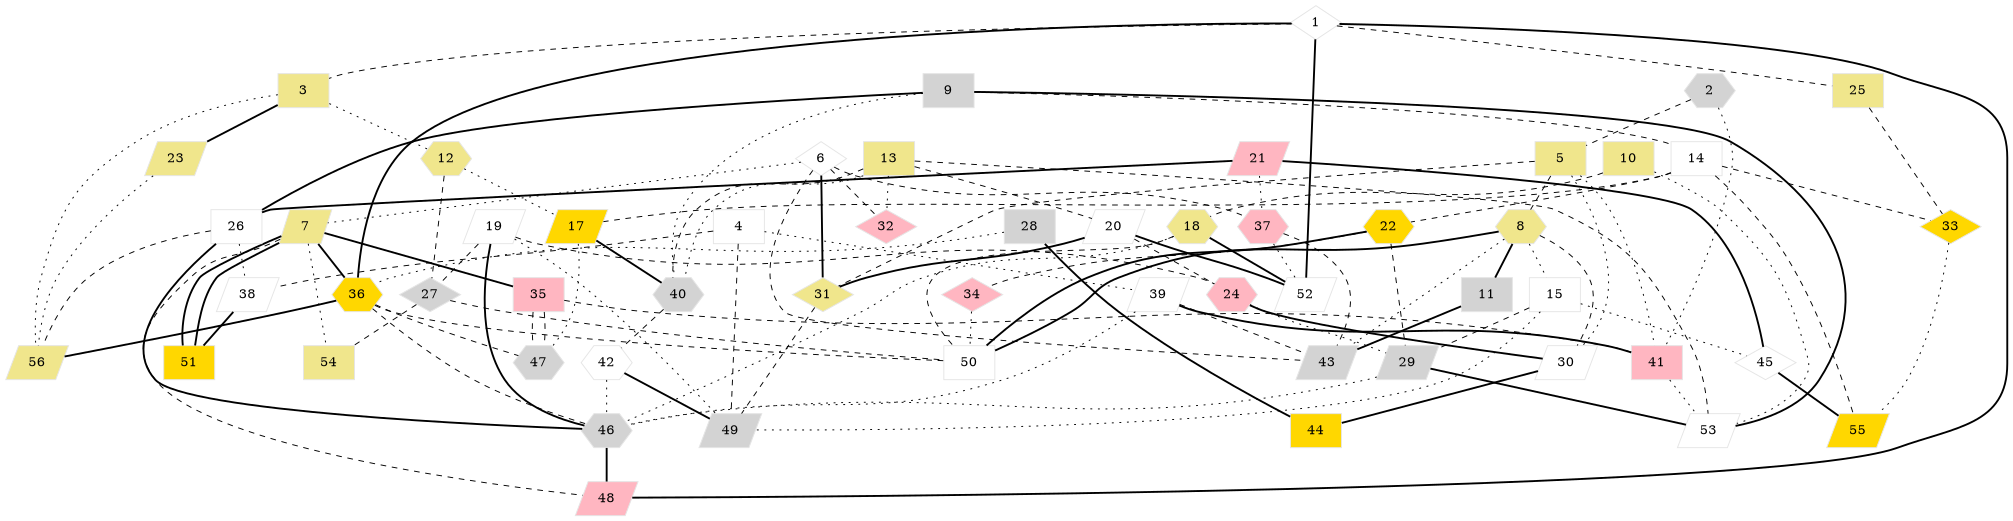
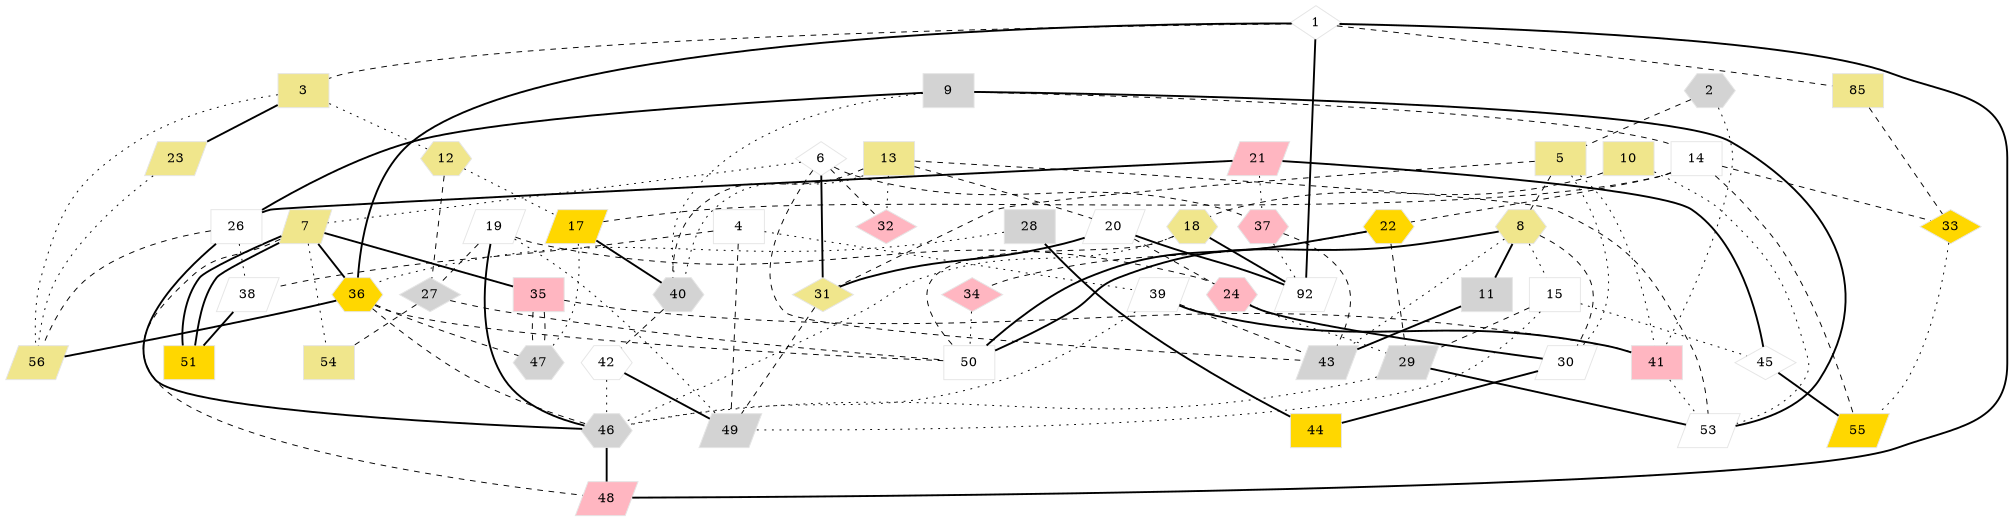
node "25": label "25" -> "85"
node "52": label "52" -> "92"
